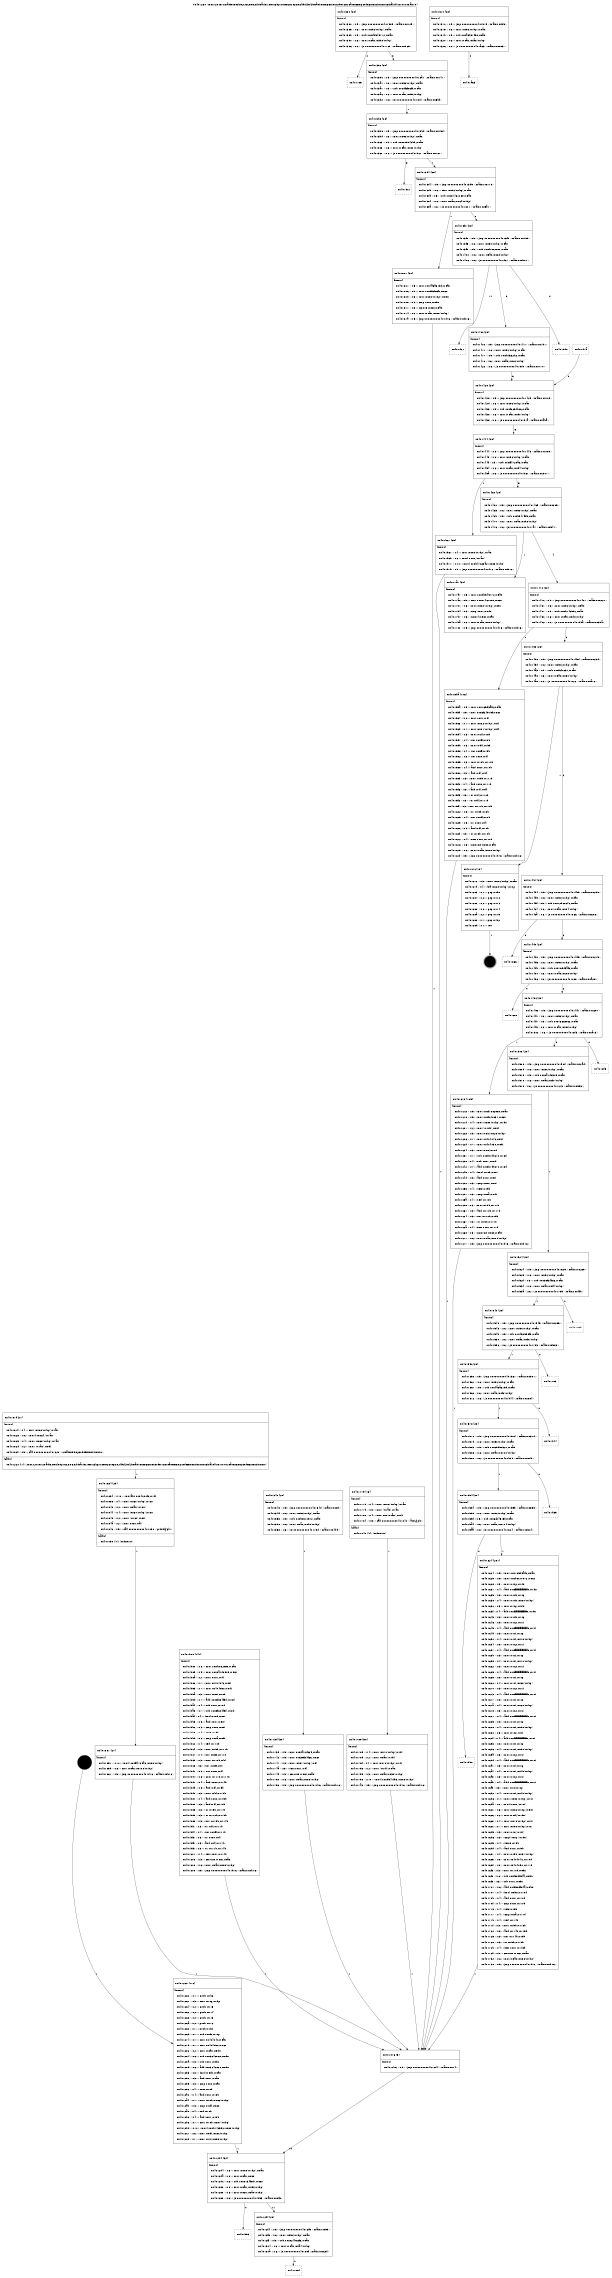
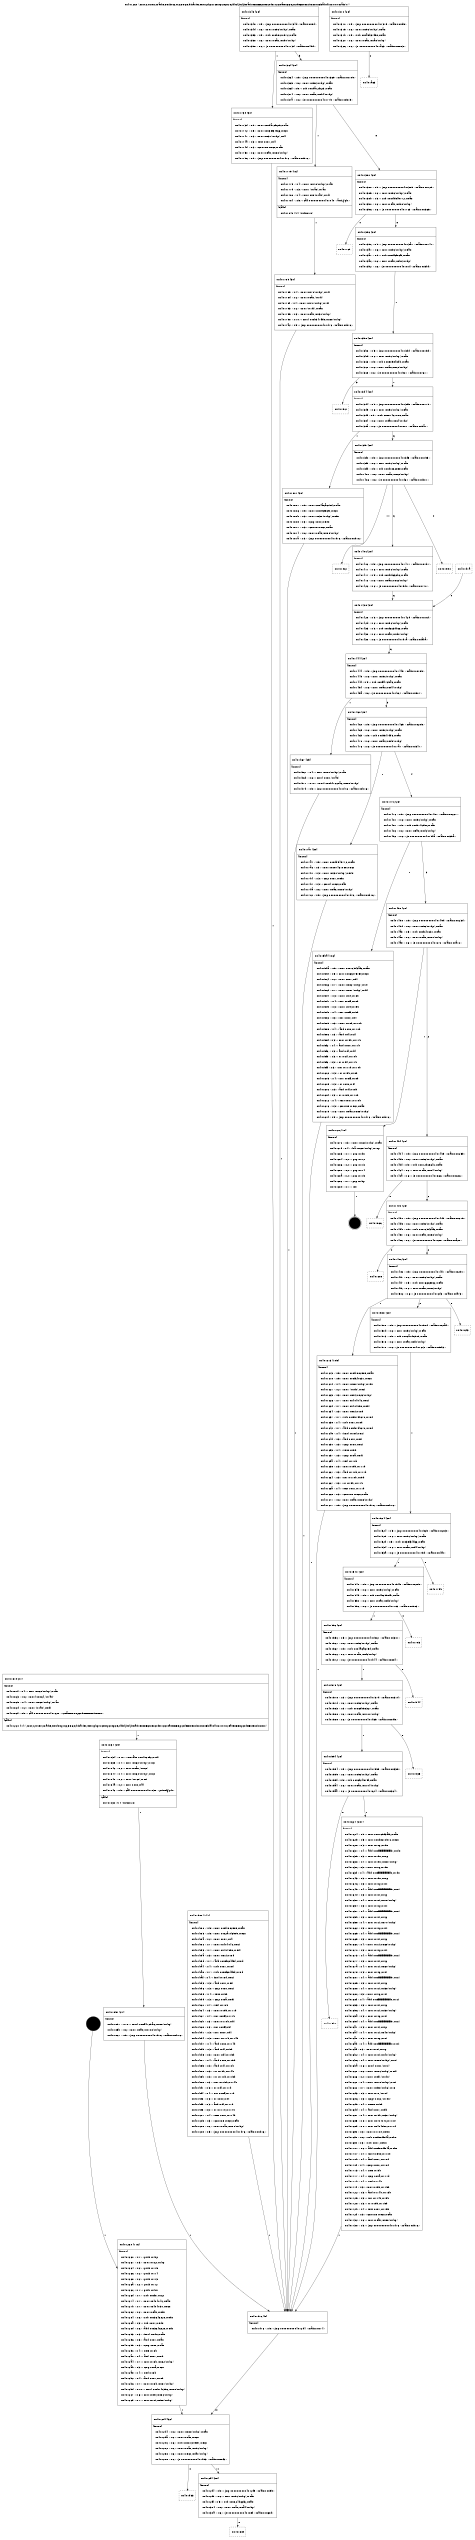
node "0x401364 [28]": added
edge "0x4017a7 [30]" -> "0x401d76 [5]": added, label "1"
